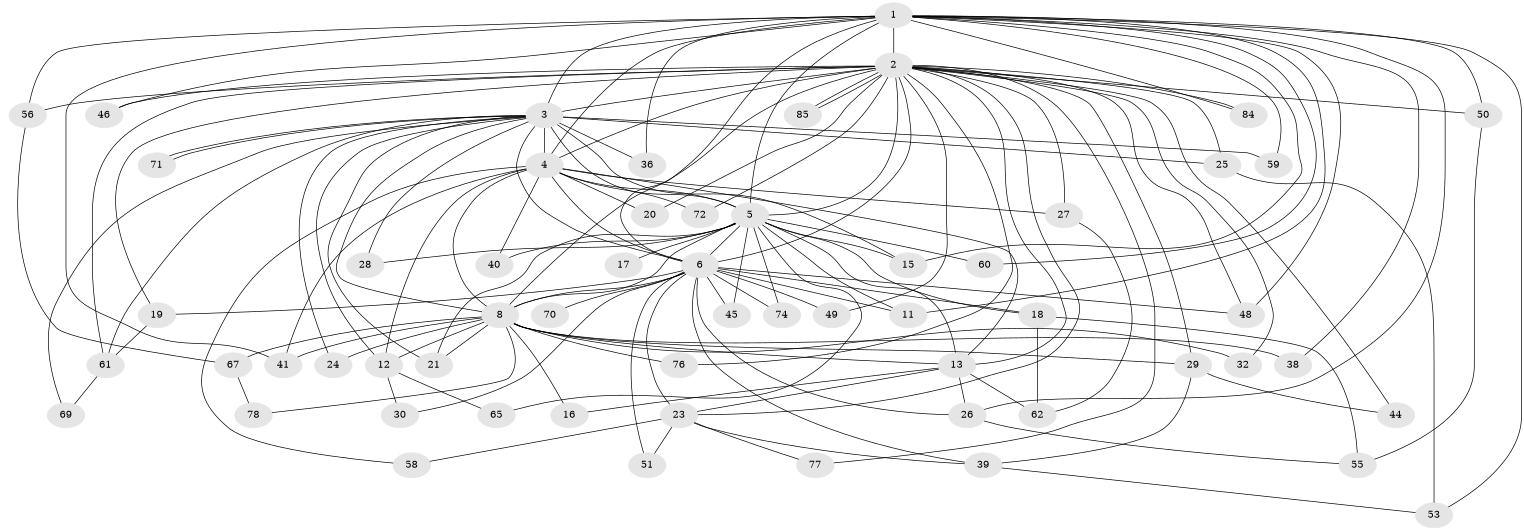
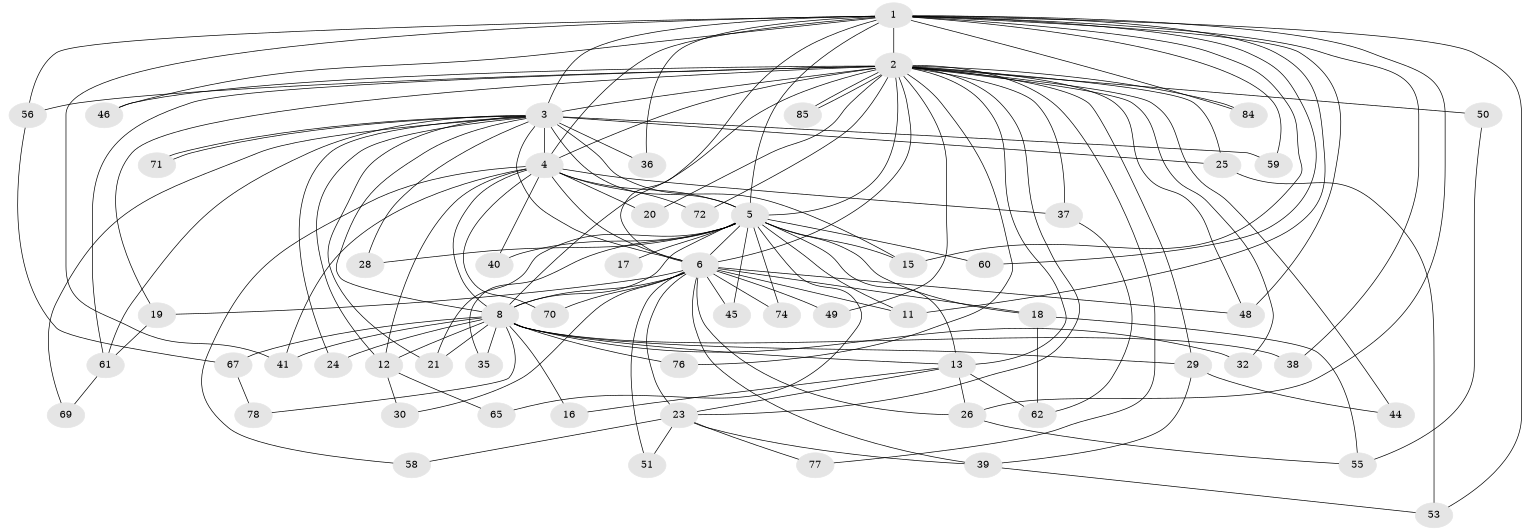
edge "1" -- "50": removed
edge "4" -- "13": now "4" -- "70"
node "27": label "27" -> "37"
node "35": added
